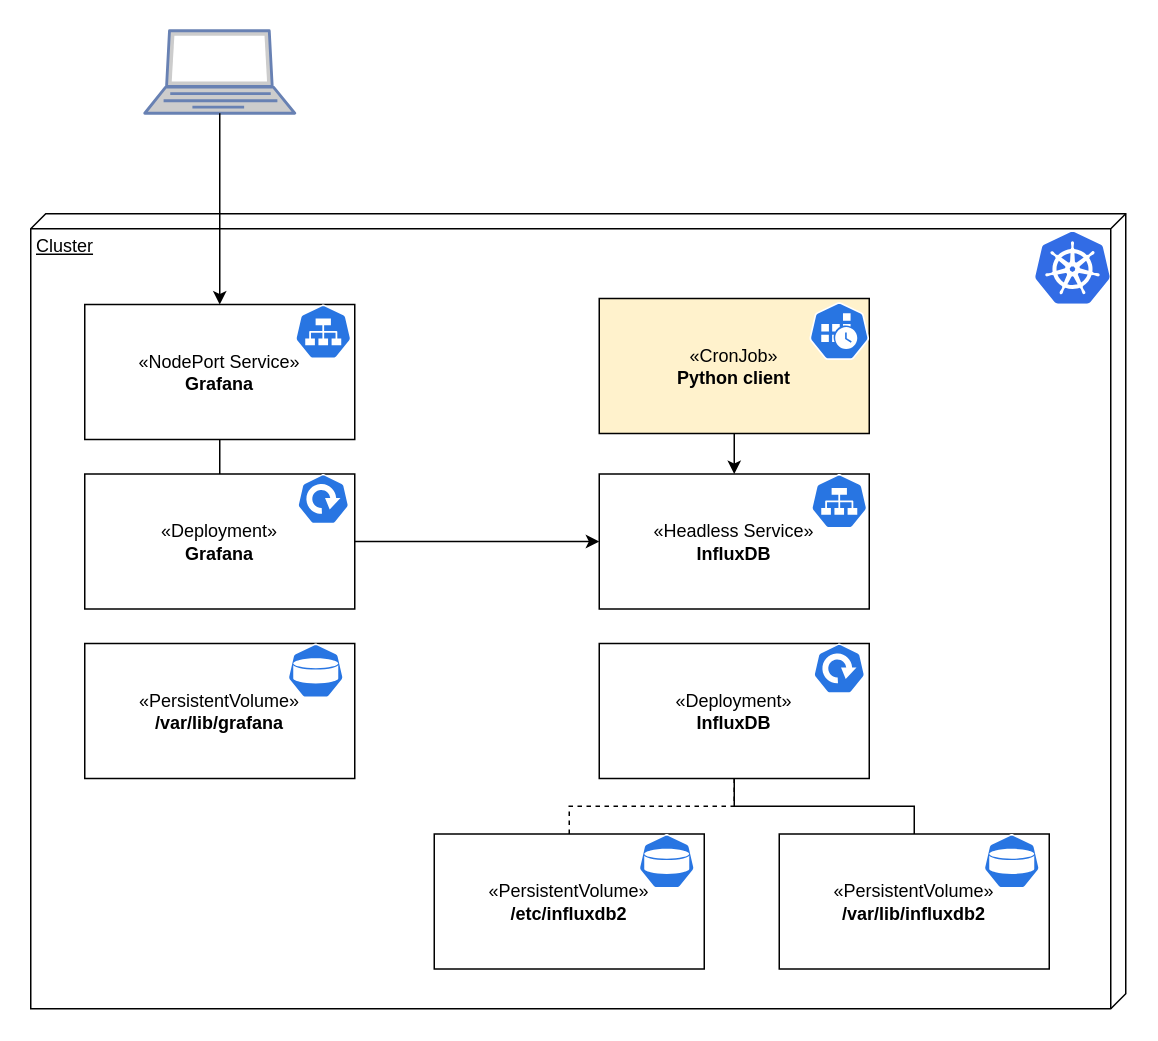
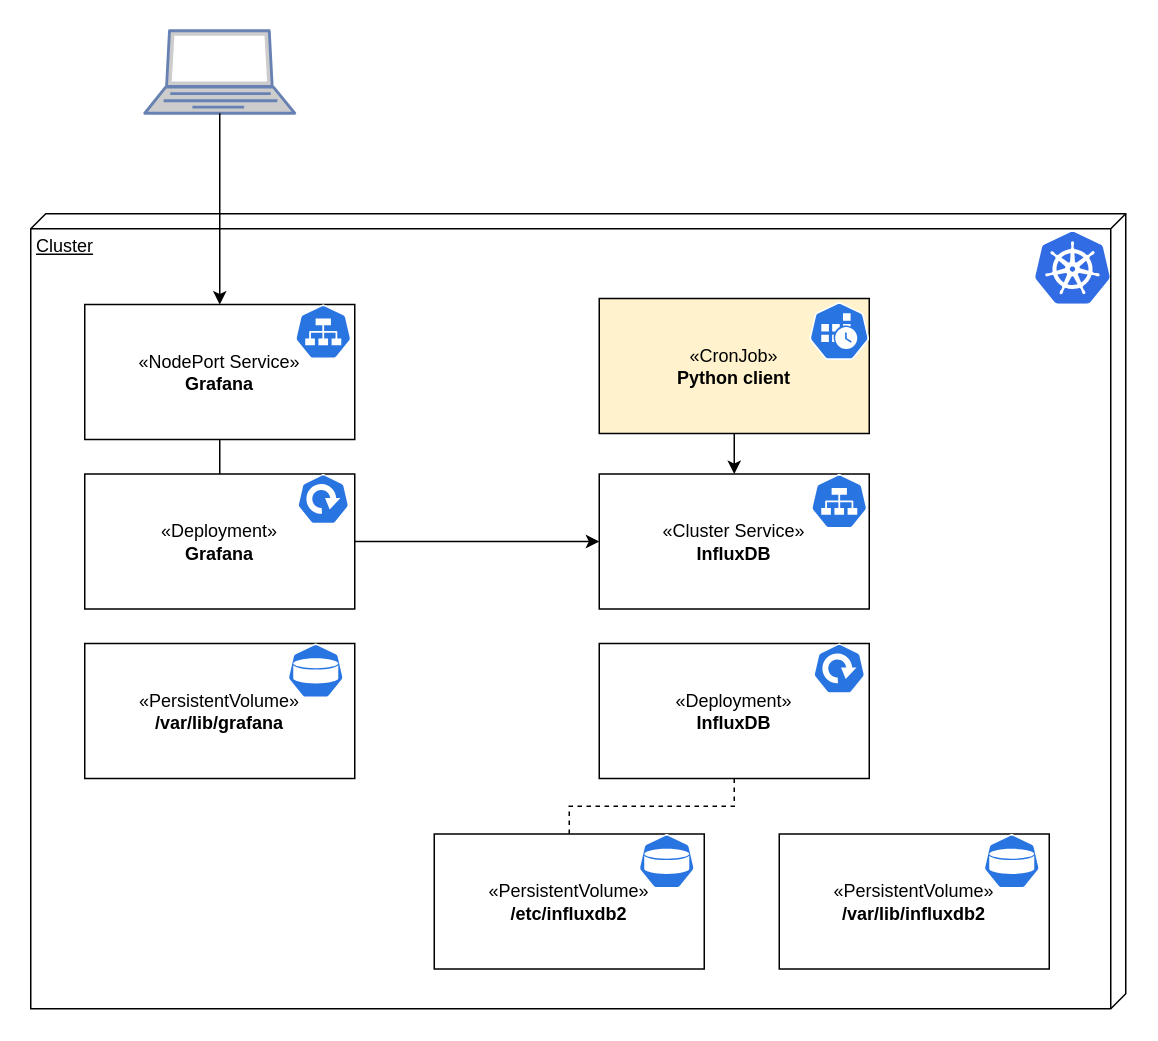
node "«Headless Service» InfluxDB": label "«Headless Service» InfluxDB" -> "«Cluster Service» InfluxDB"
edge "«Deployment» InfluxDB" -- "«PersistentVolume» /var/lib/influxdb2": removed
